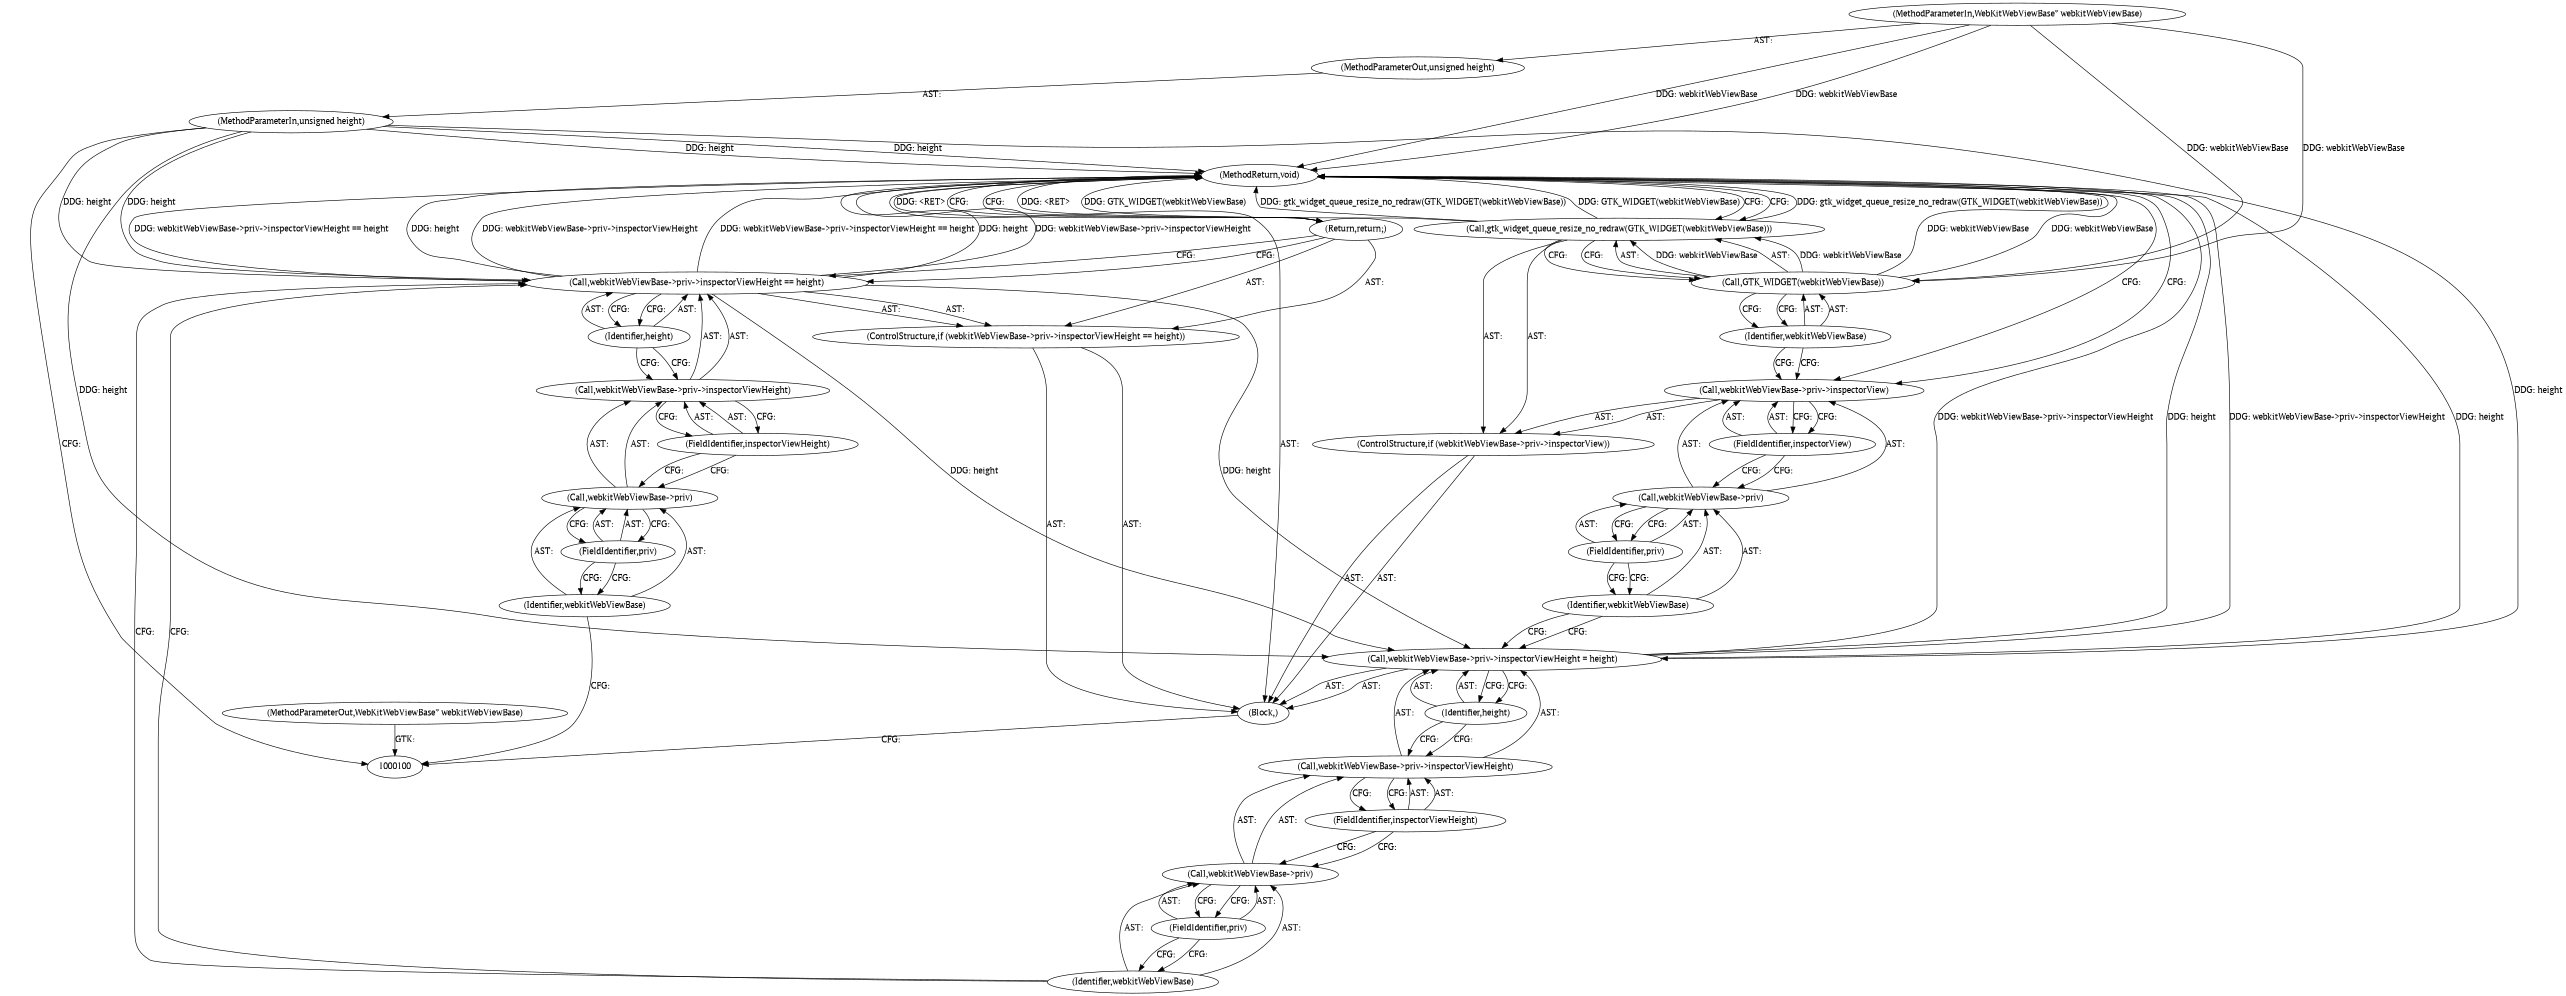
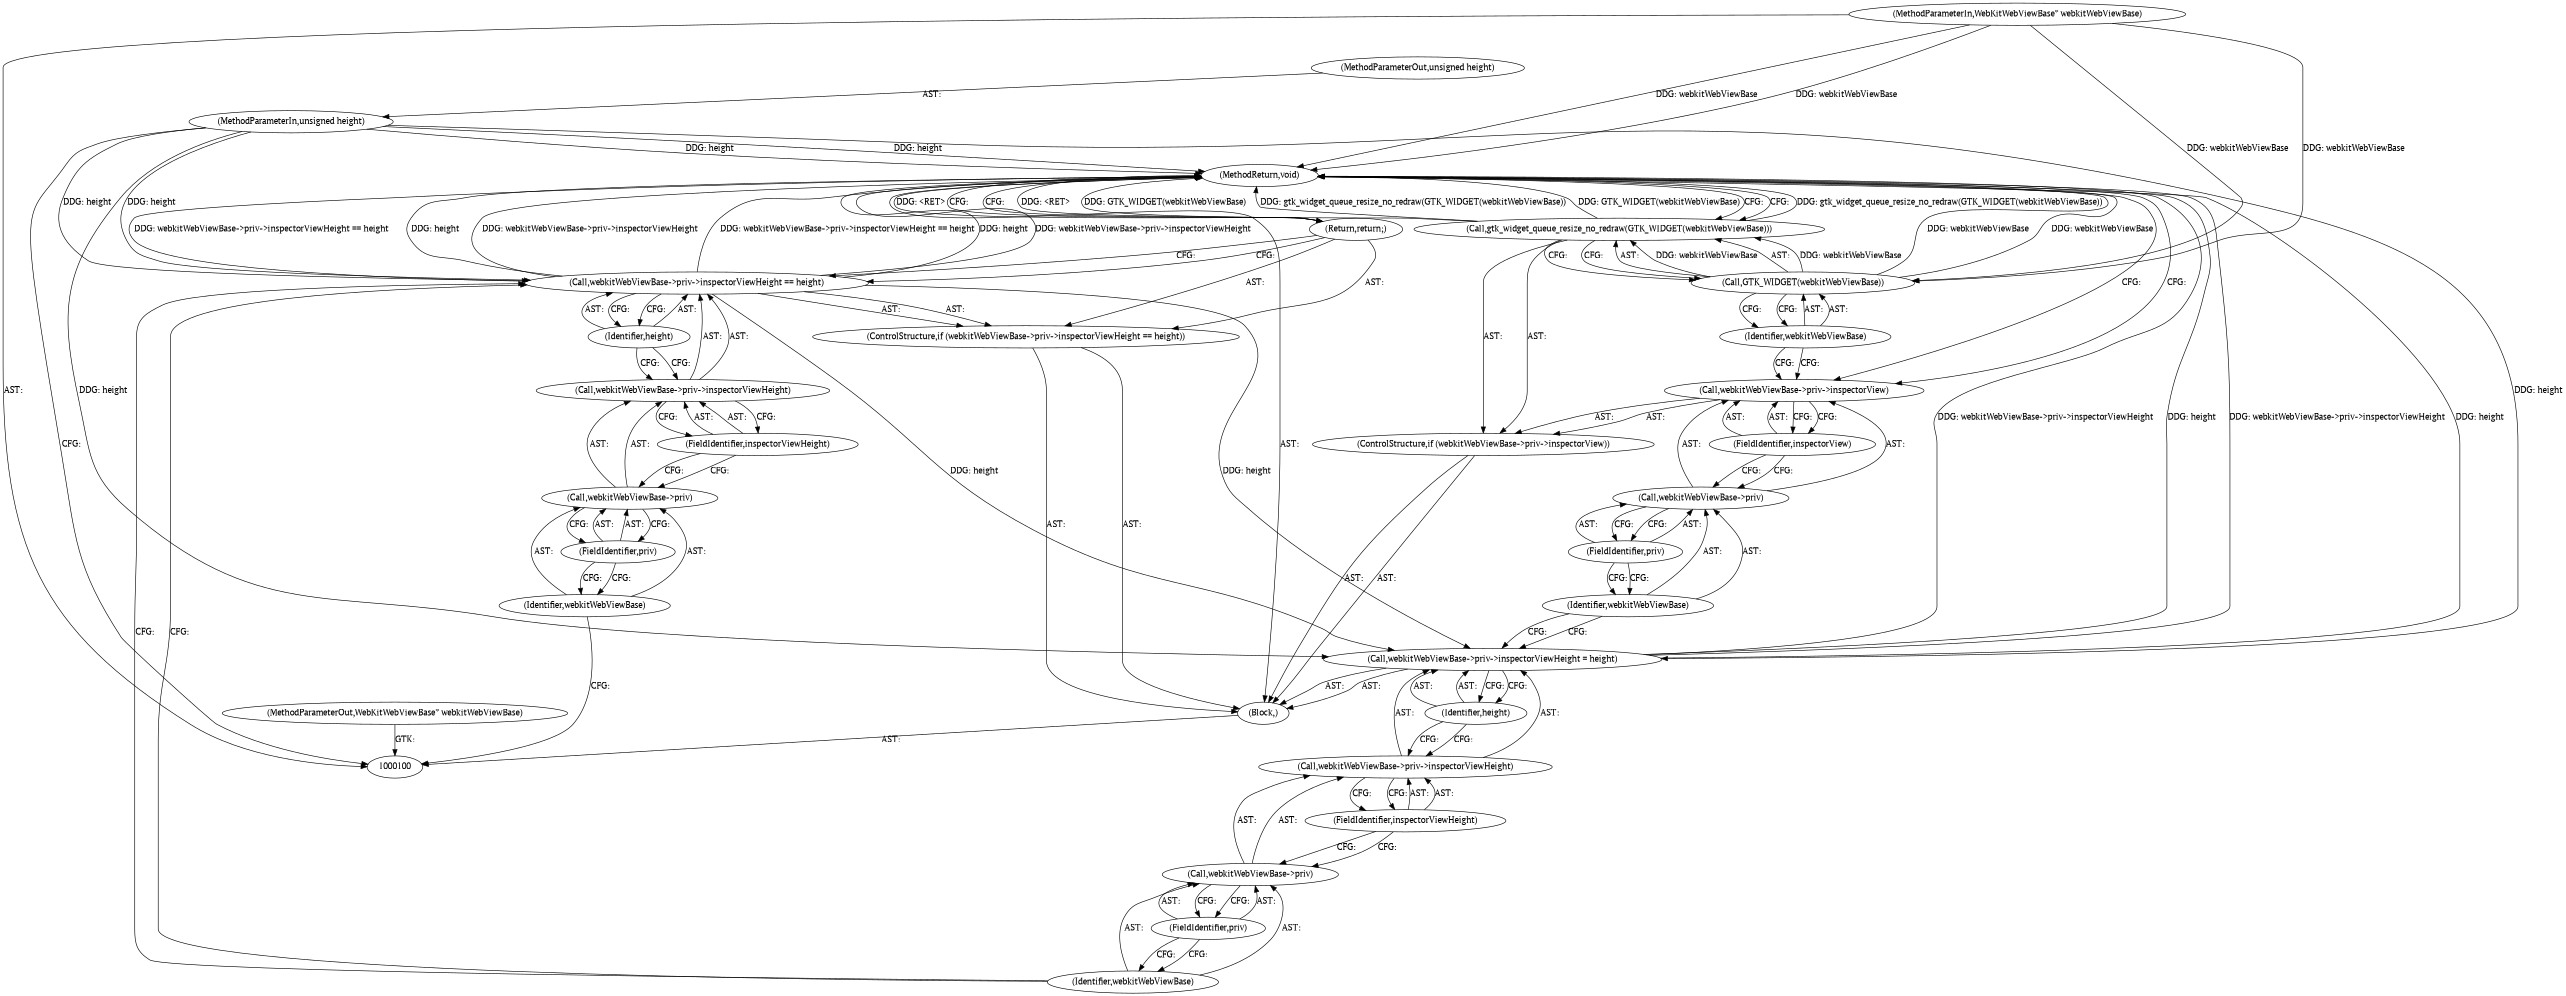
edge "(MethodParameterIn,WebKitWebViewBase* webkitWebViewBase)" -> "(MethodParameterOut,unsigned height)": now "(MethodParameterIn,WebKitWebViewBase* webkitWebViewBase)" -> "1000100"
edge "(Block,)" -> "1000100": label "CFG: " -> "AST: "
